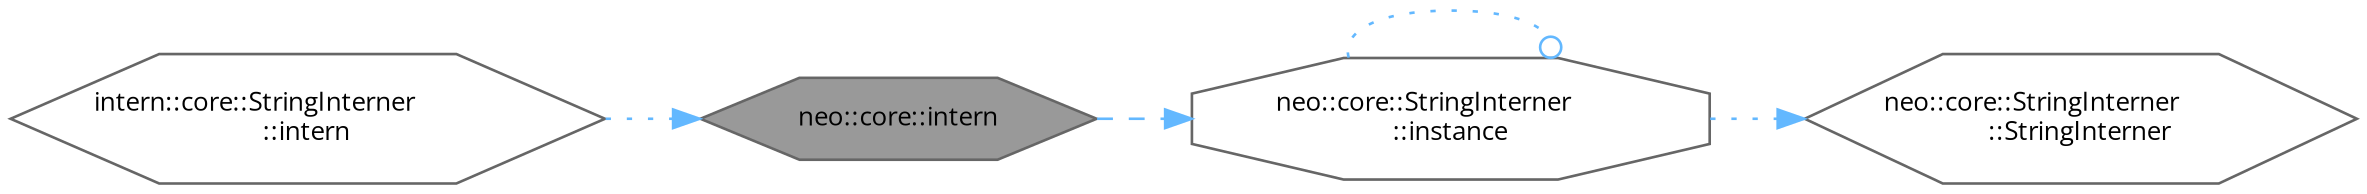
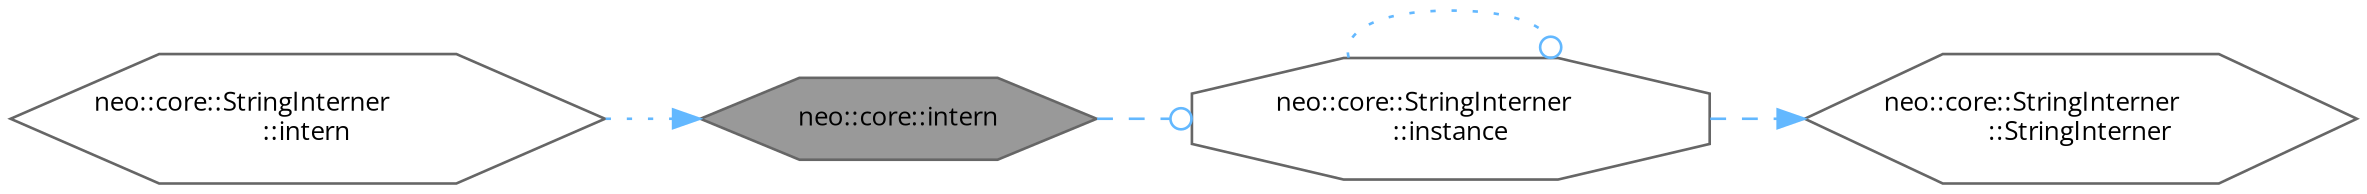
node "intern::core::StringInterner ::intern": label "intern::core::StringInterner ::intern" -> "neo::core::StringInterner ::intern"
edge "neo::core::intern" -> "neo::core::StringInterner ::instance": arrowhead normal -> odot
edge "neo::core::StringInterner ::instance" -> "neo::core::StringInterner ::StringInterner": style dotted -> dashed
